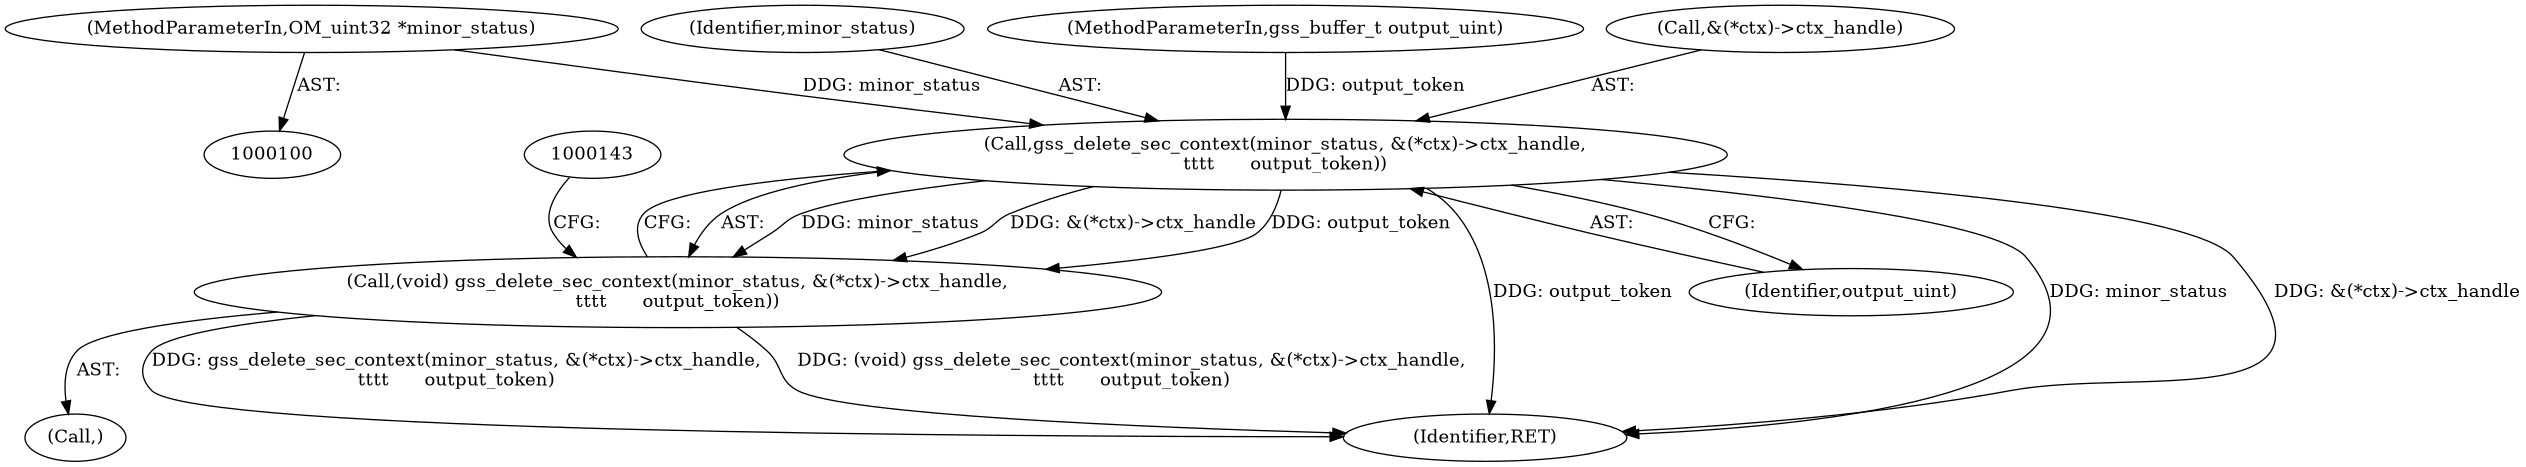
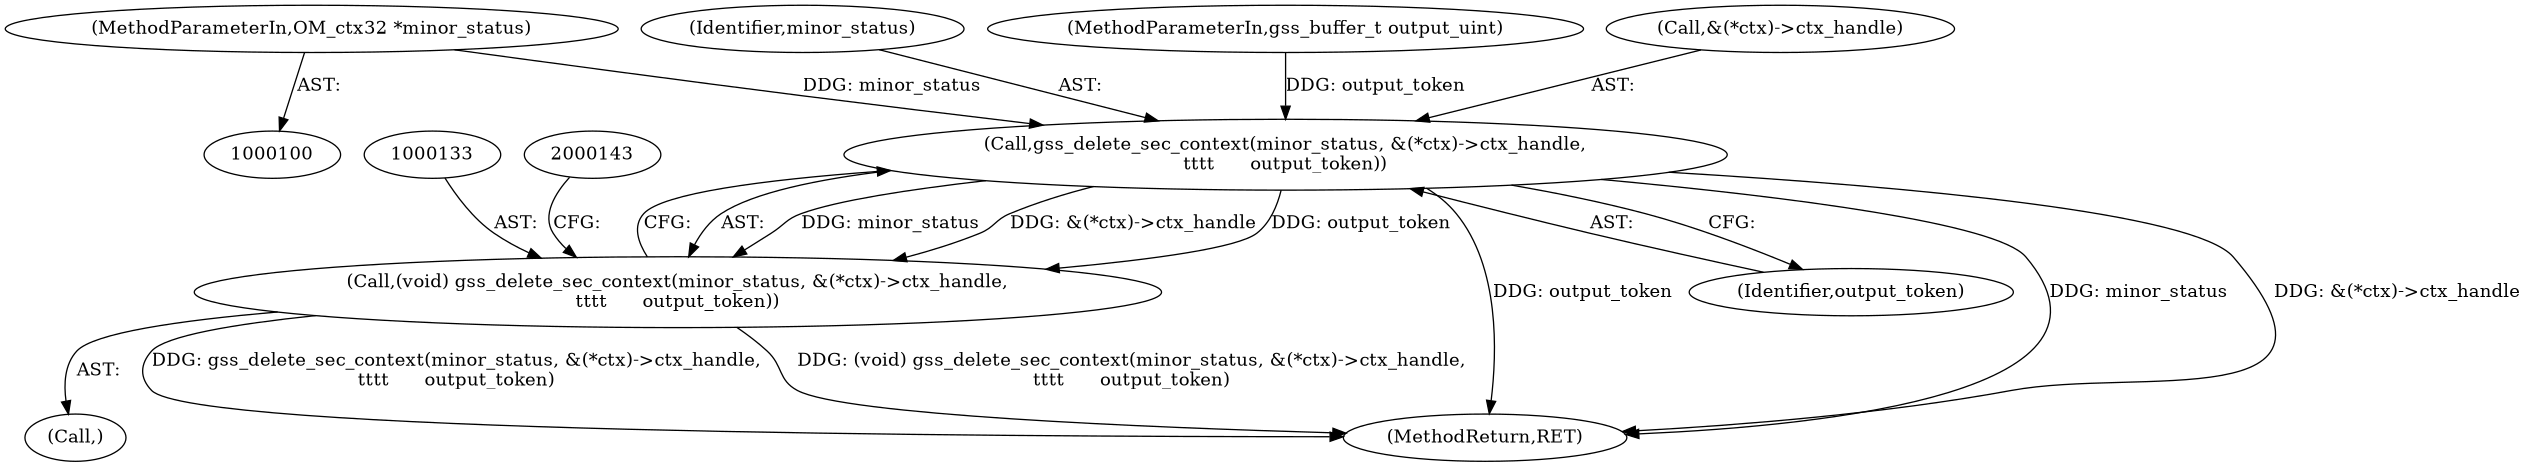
node "(MethodParameterIn,OM_uint32 *minor_status)": label "(MethodParameterIn,OM_uint32 *minor_status)" -> "(MethodParameterIn,OM_ctx32 *minor_status)"
node "1000133": added
node "1000143": label "1000143" -> "2000143"
node "(Identifier,output_uint)": label "(Identifier,output_uint)" -> "(Identifier,output_token)"
node "(Identifier,RET)": label "(Identifier,RET)" -> "(MethodReturn,RET)"
